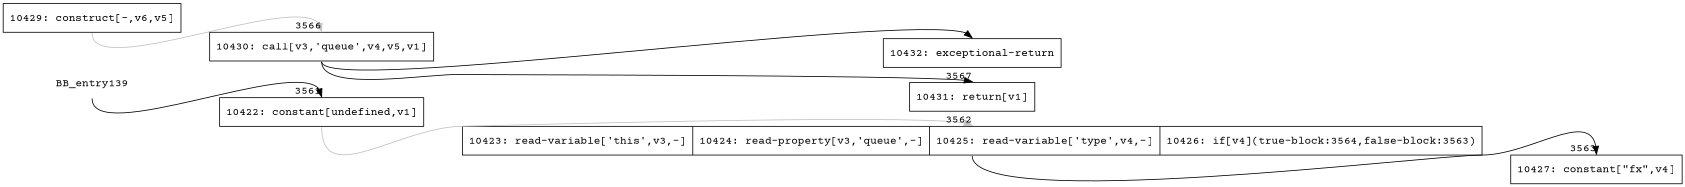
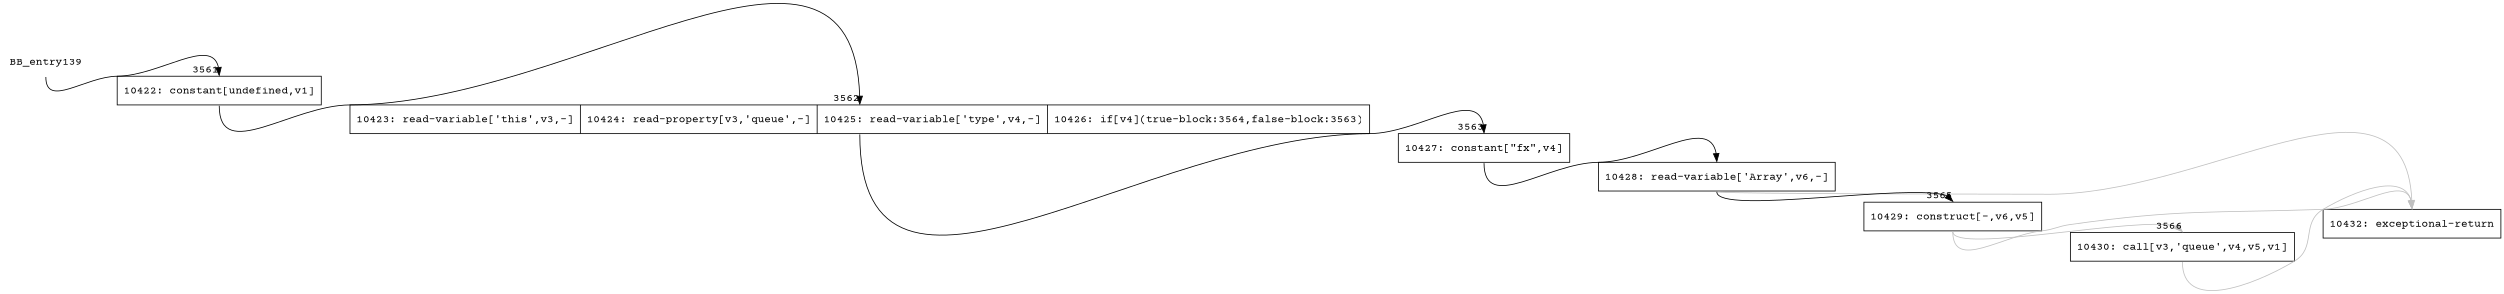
edge "10430: call[v3,'queue',v4,v5,v1]" -> "10432: exceptional-return": color black -> gray
node "10431: return[v1]": removed
edge "10422: constant[undefined,v1]" -> "10423: read-variable['this',v3,-]": color gray -> black
node "10428: read-variable['Array',v6,-]": added
edge "10429: construct[-,v6,v5]" -> "10432: exceptional-return": added
